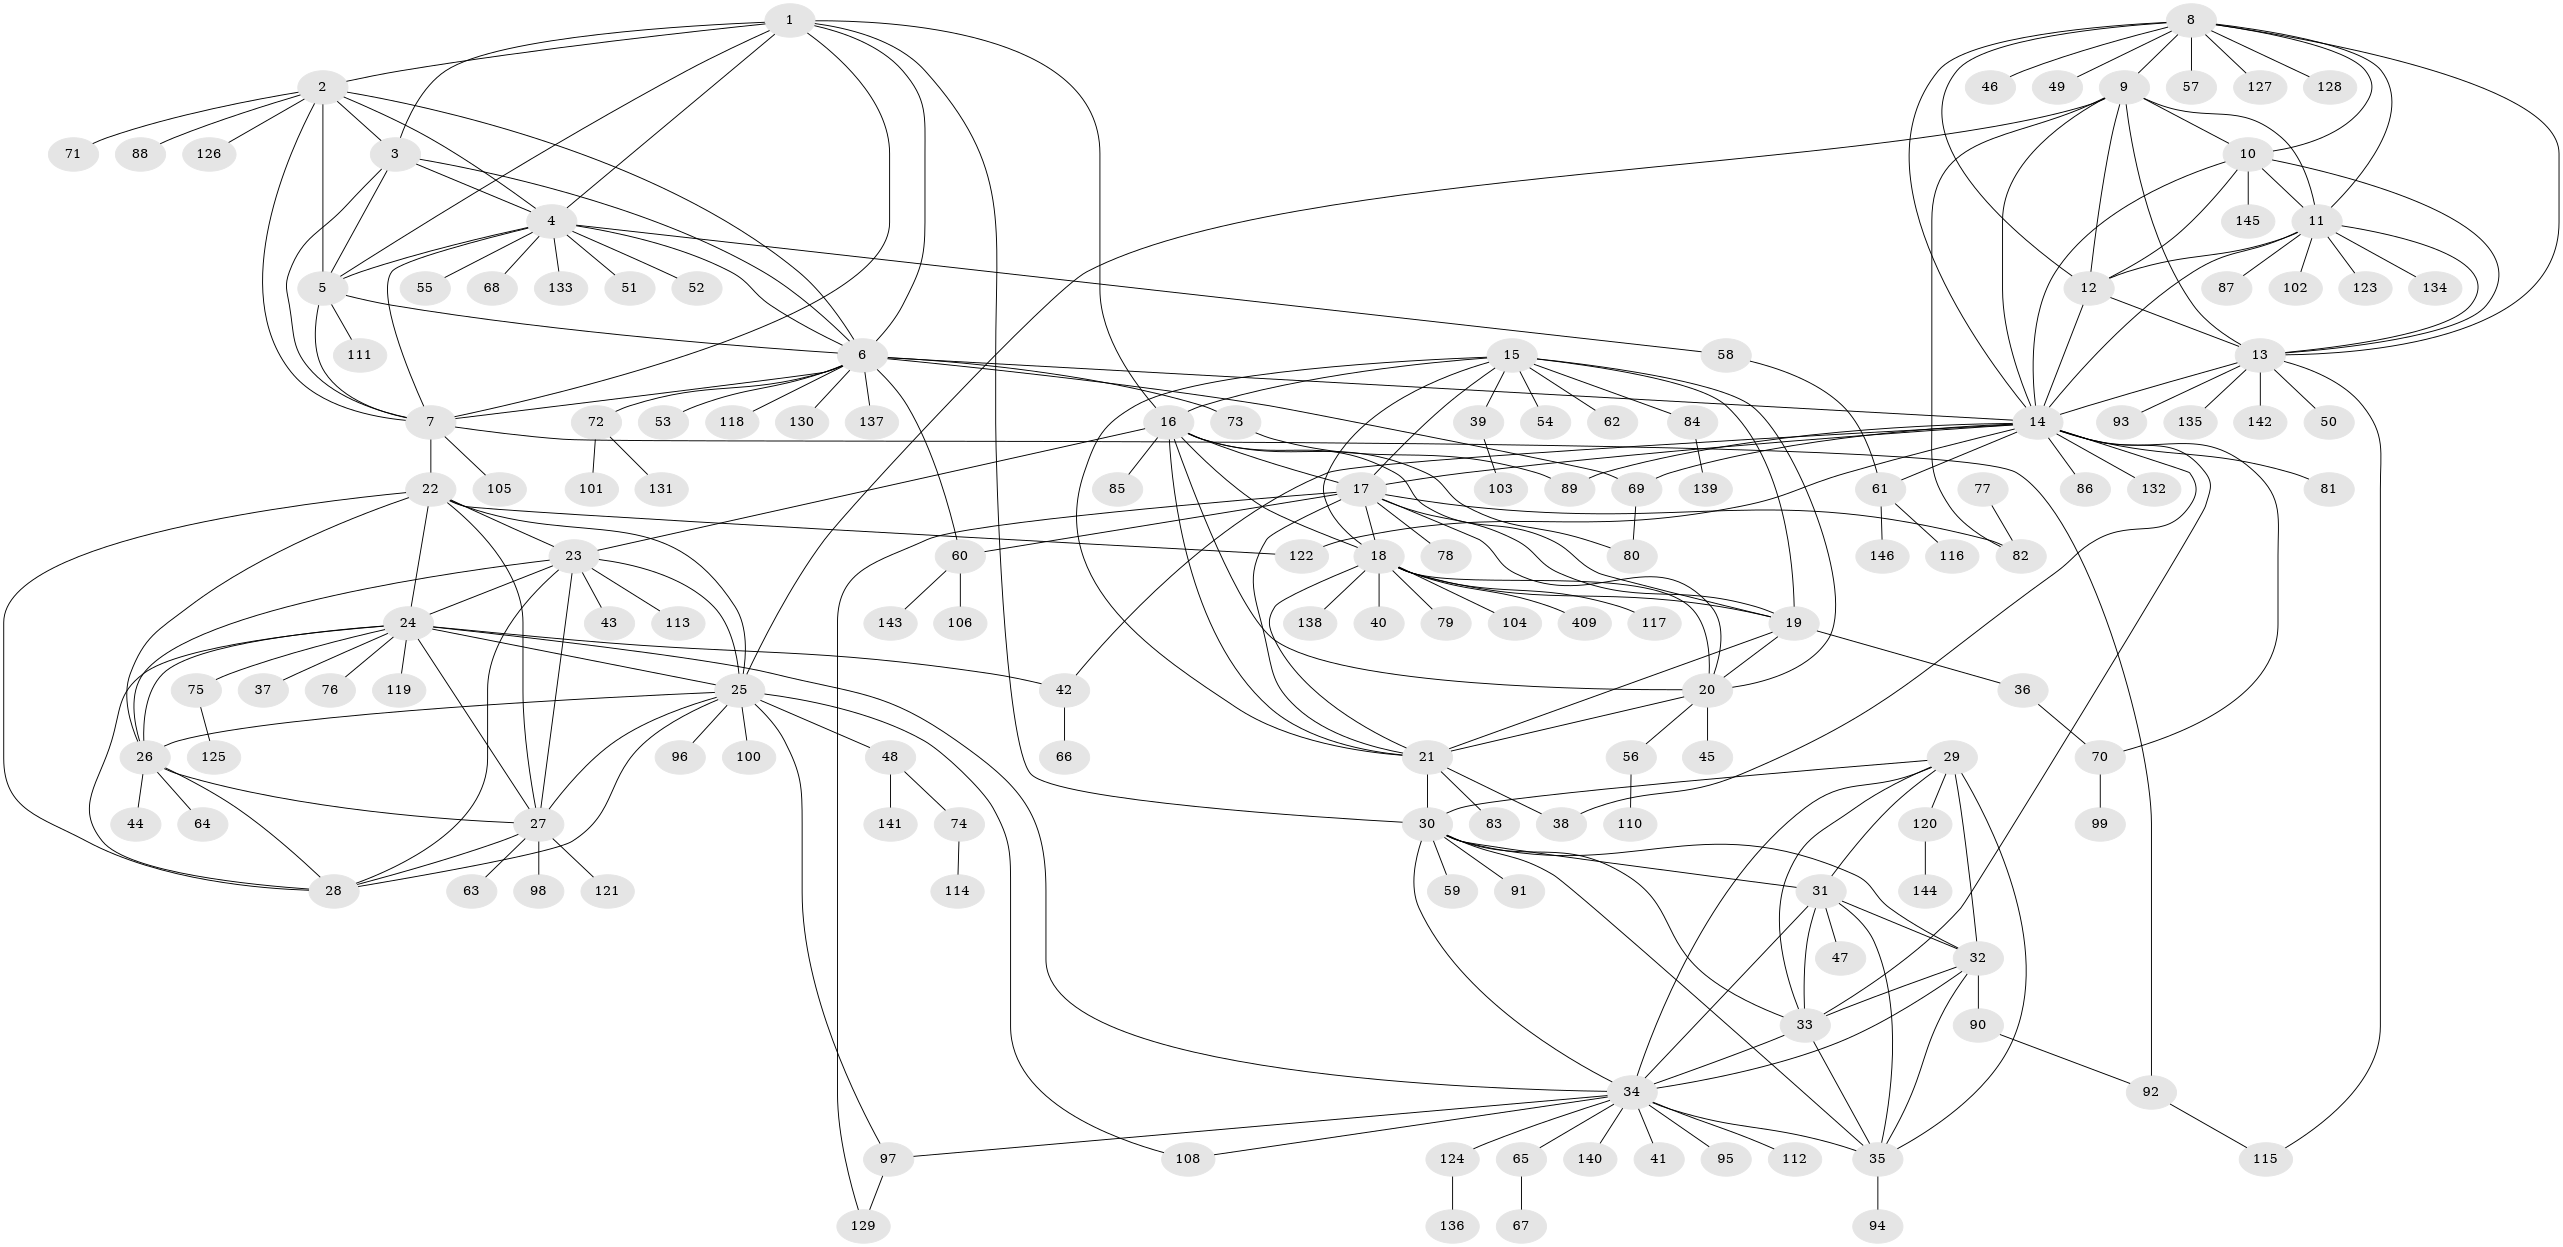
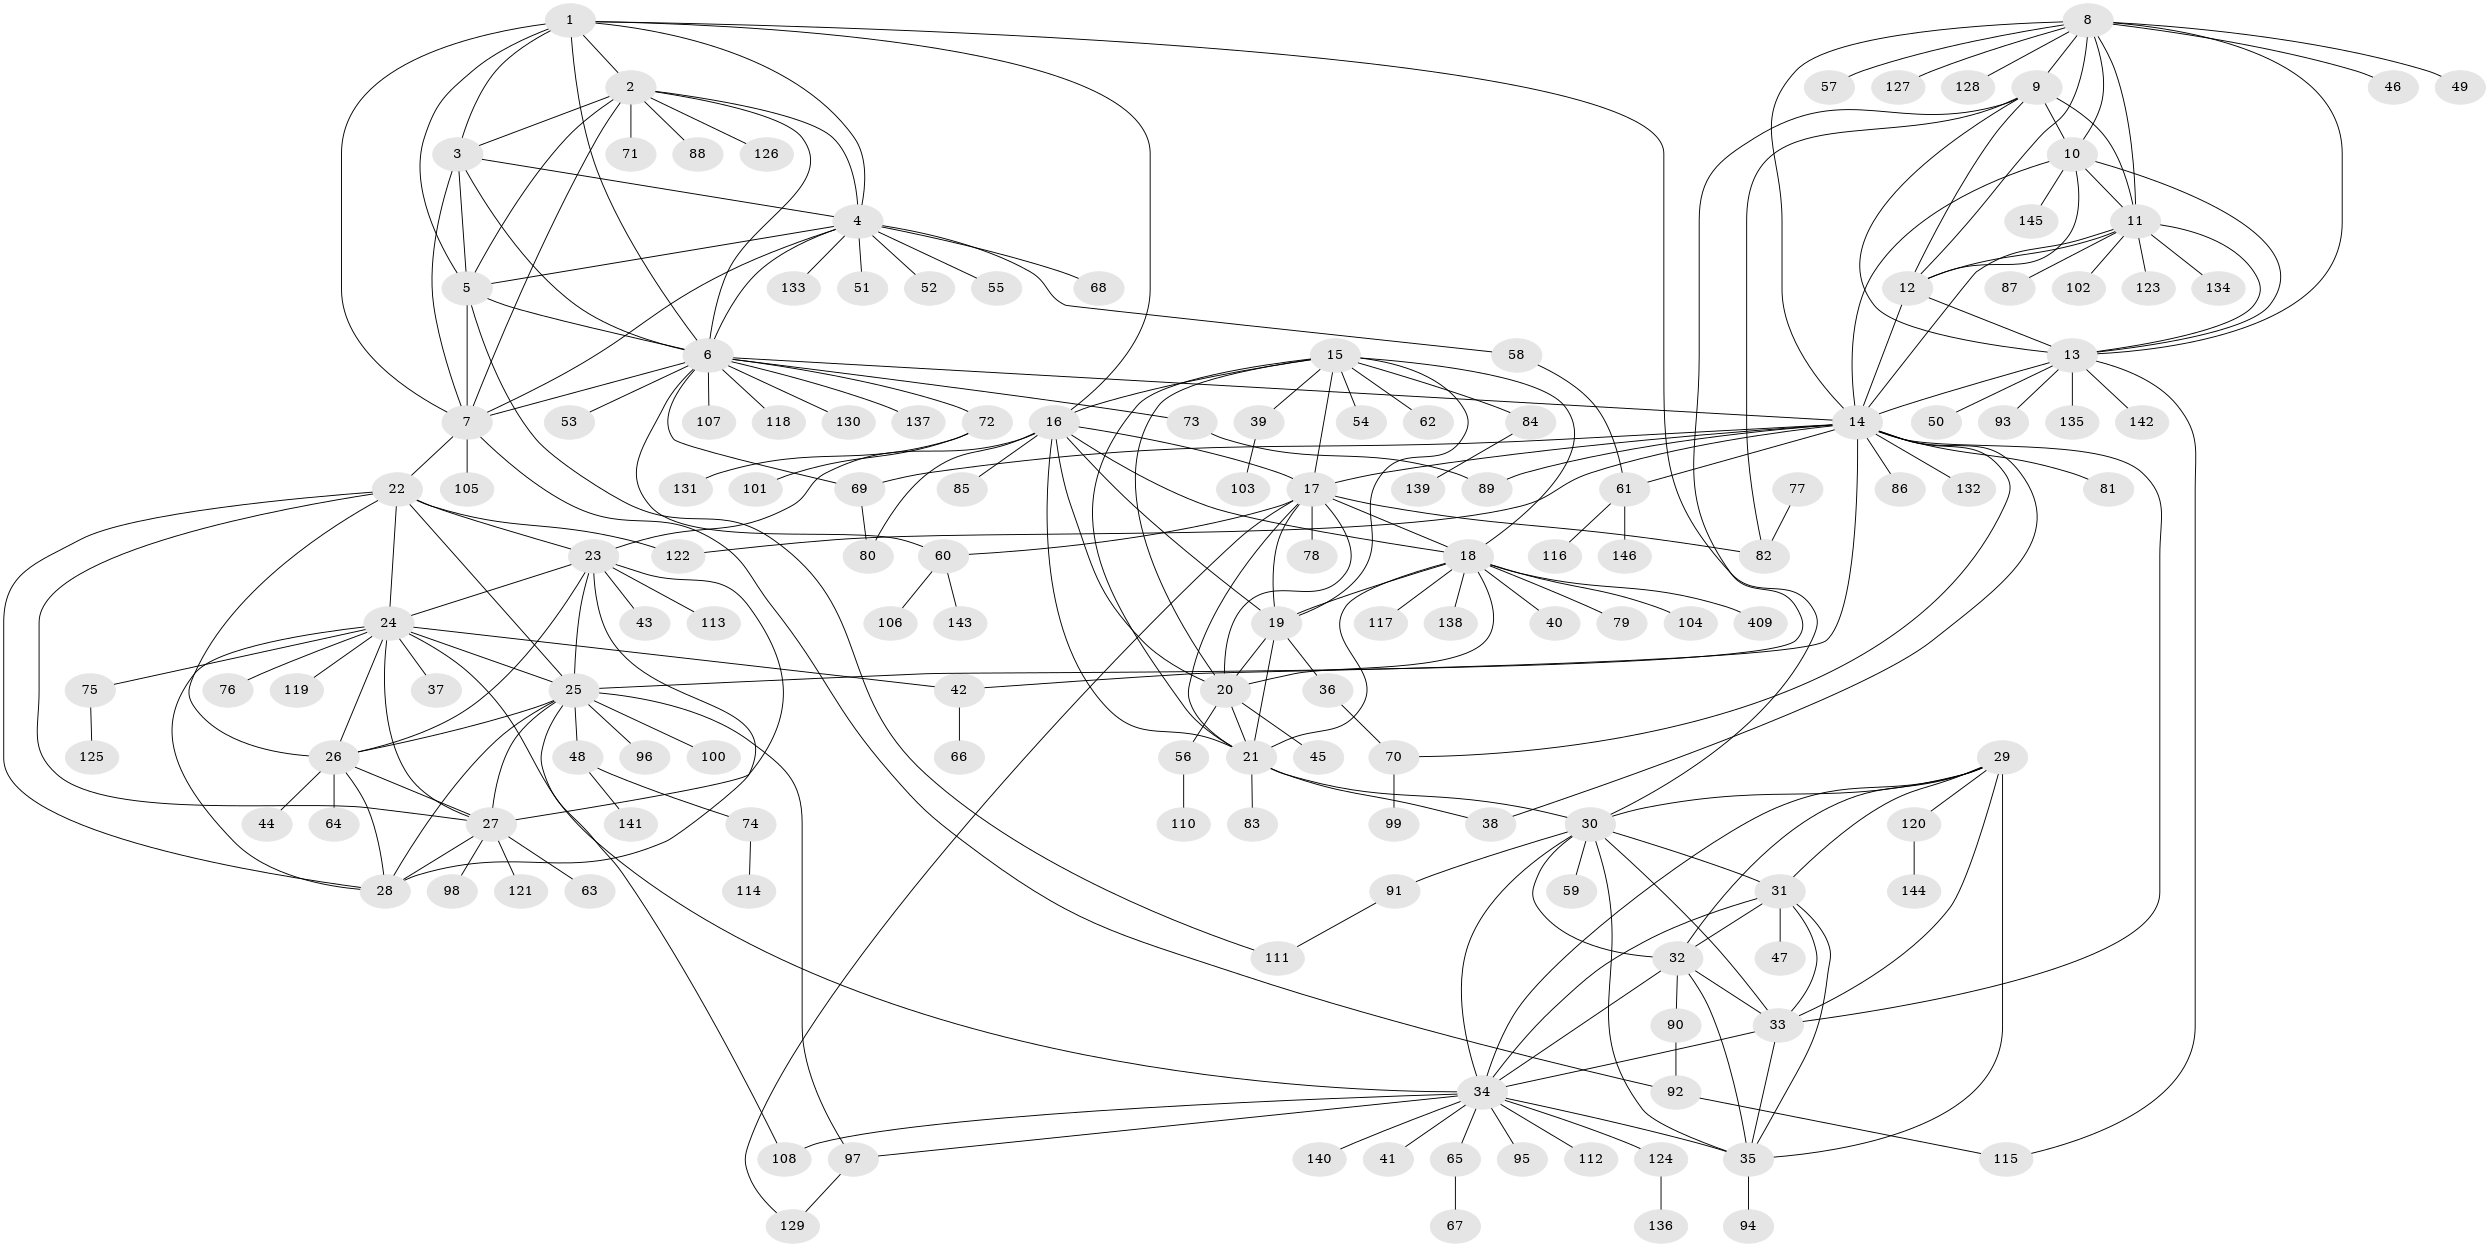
edge "9" -- "14": removed
node "107": added
edge "91" -- "111": added
